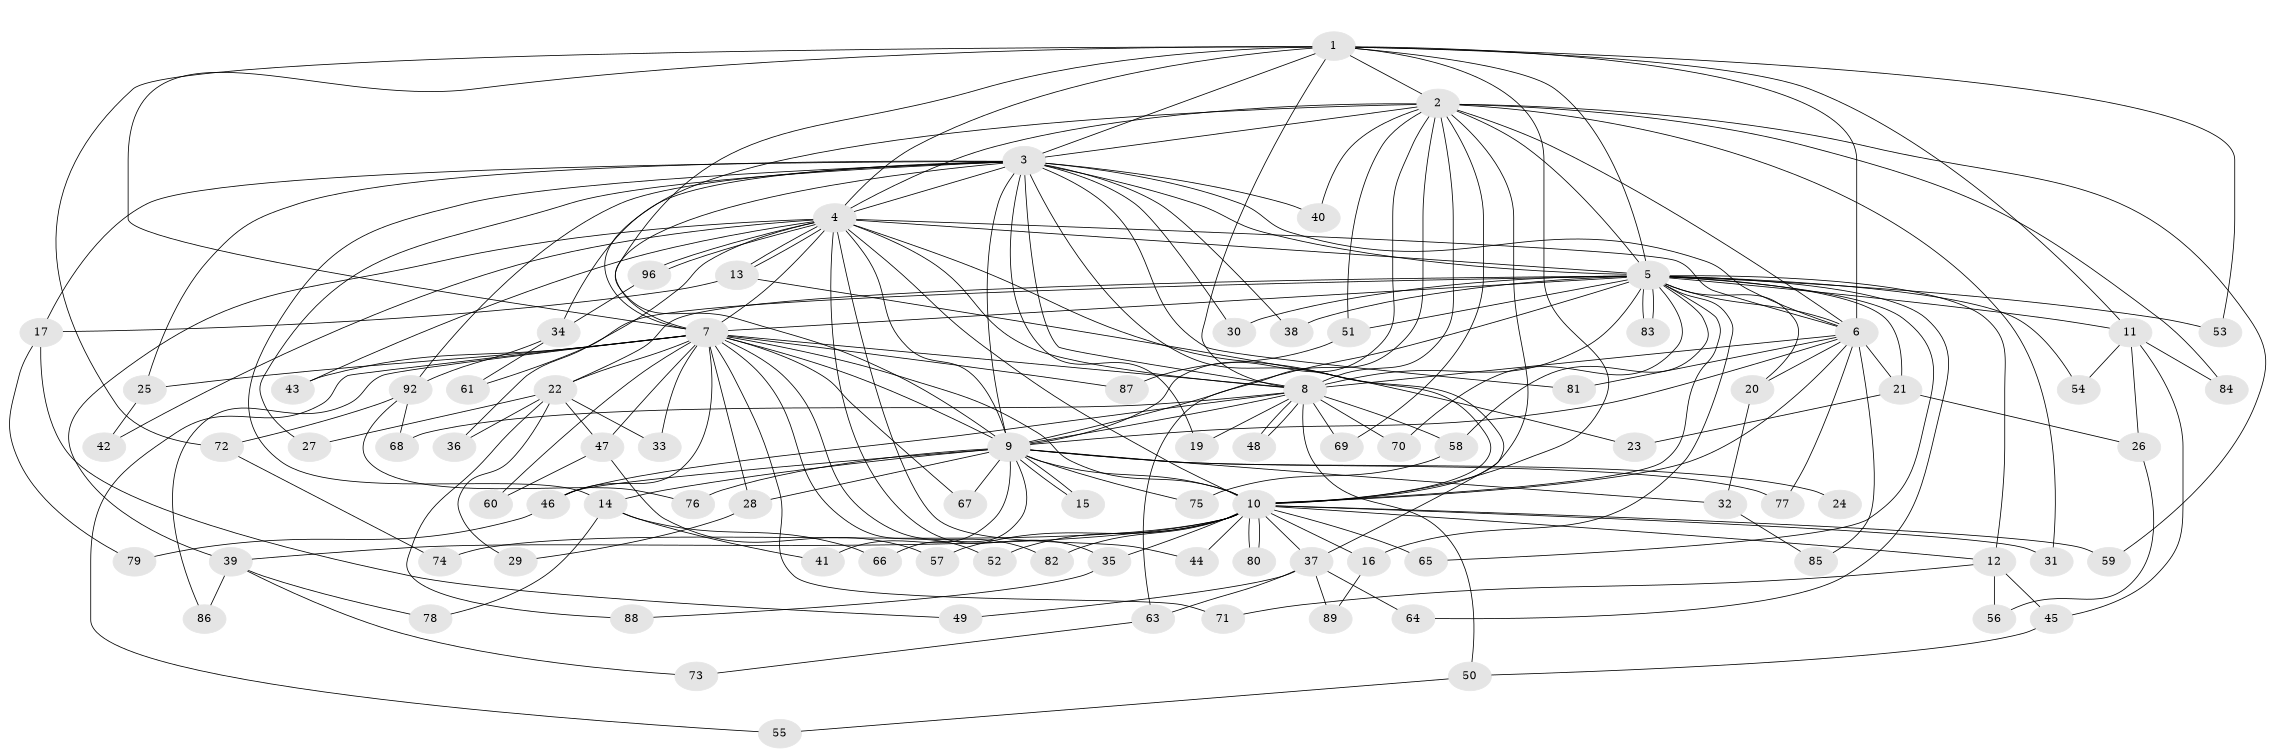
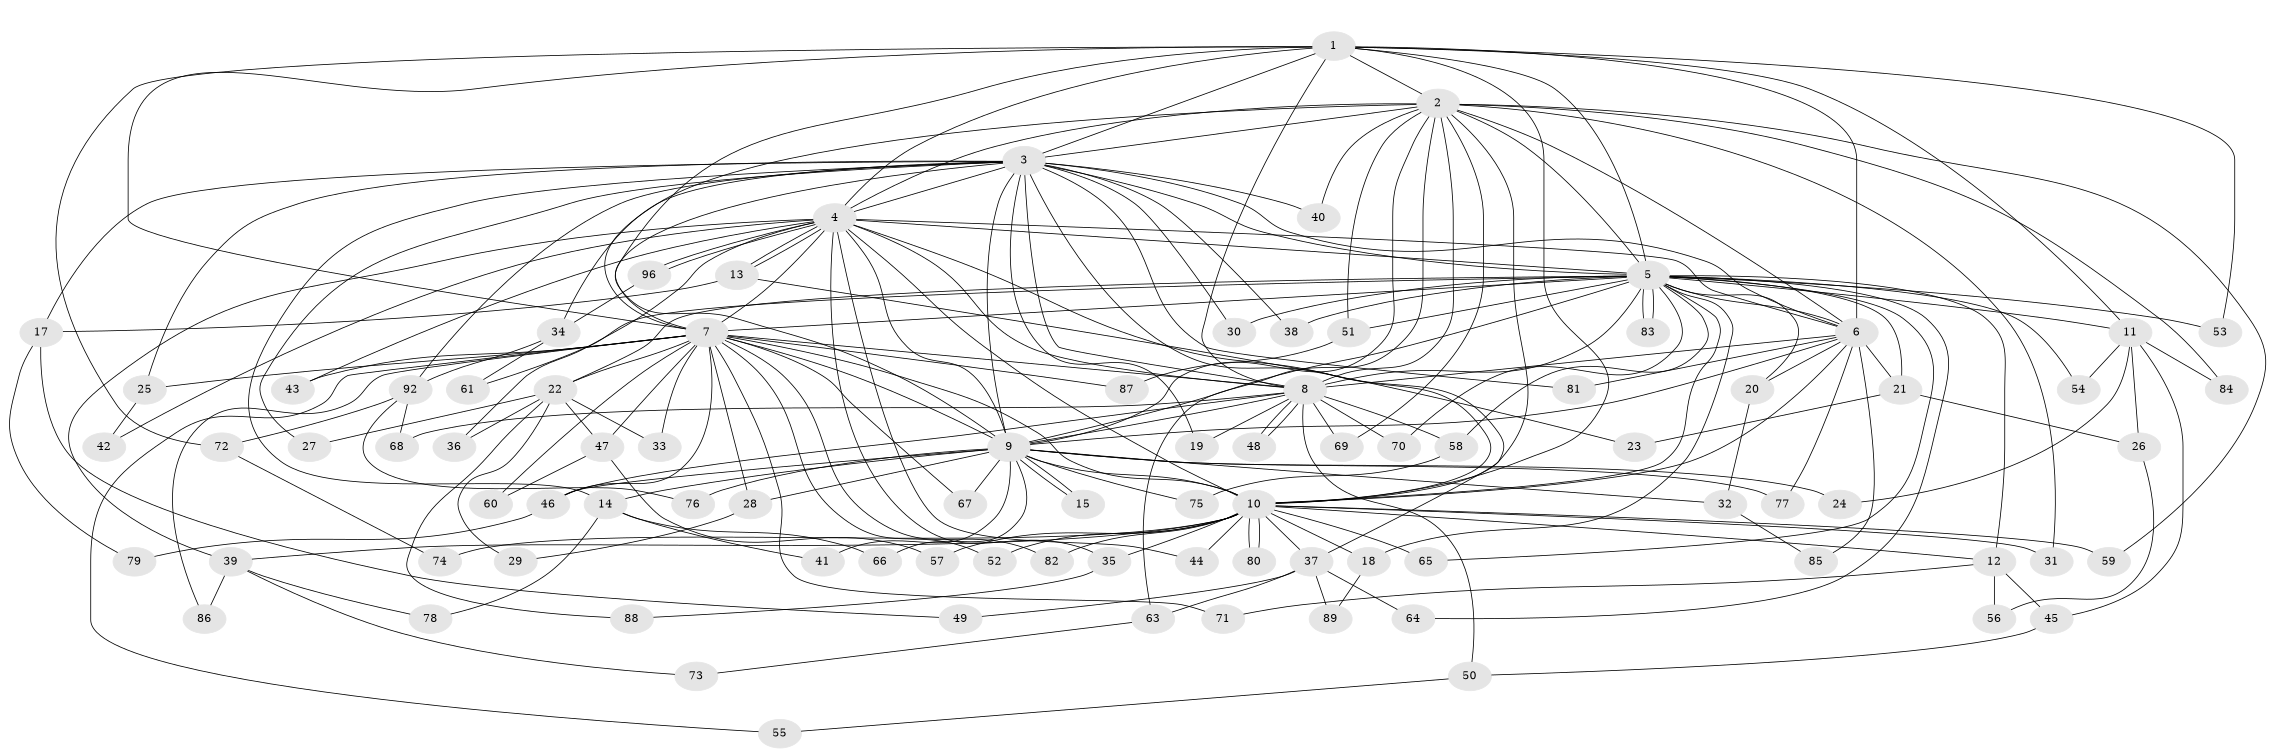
edge "11" -- "24": added
node "16": label "16" -> "18"
